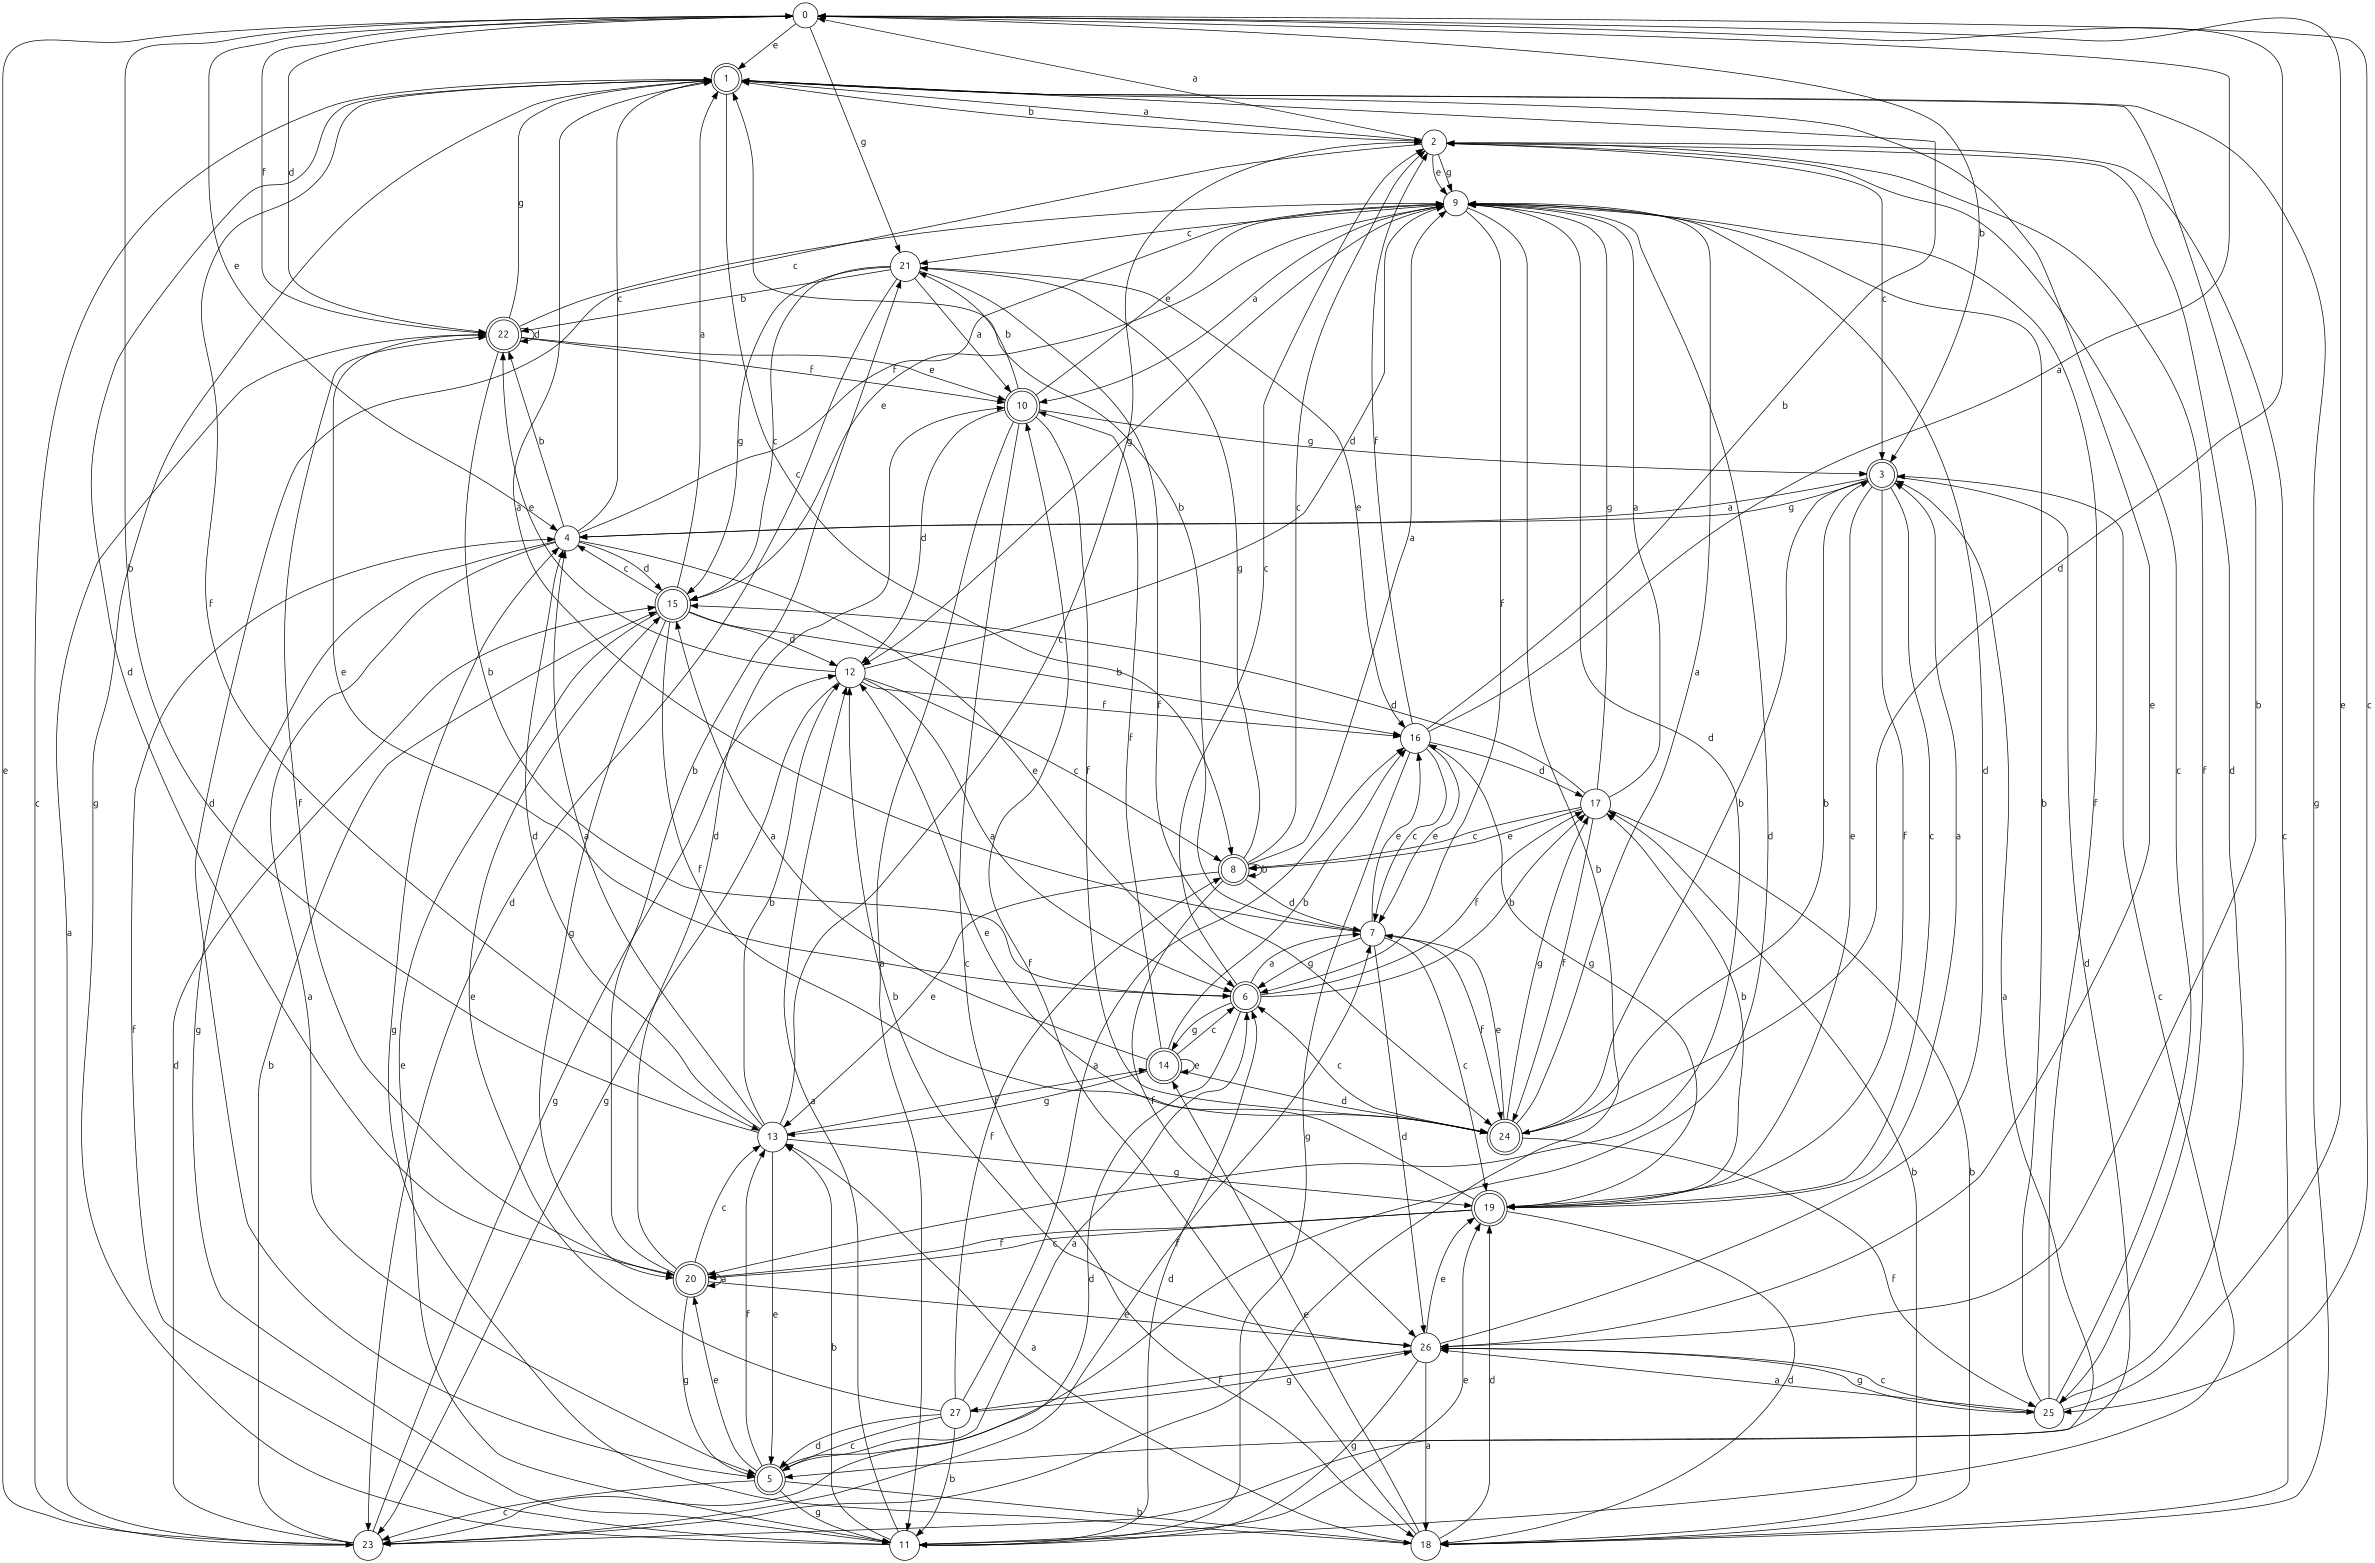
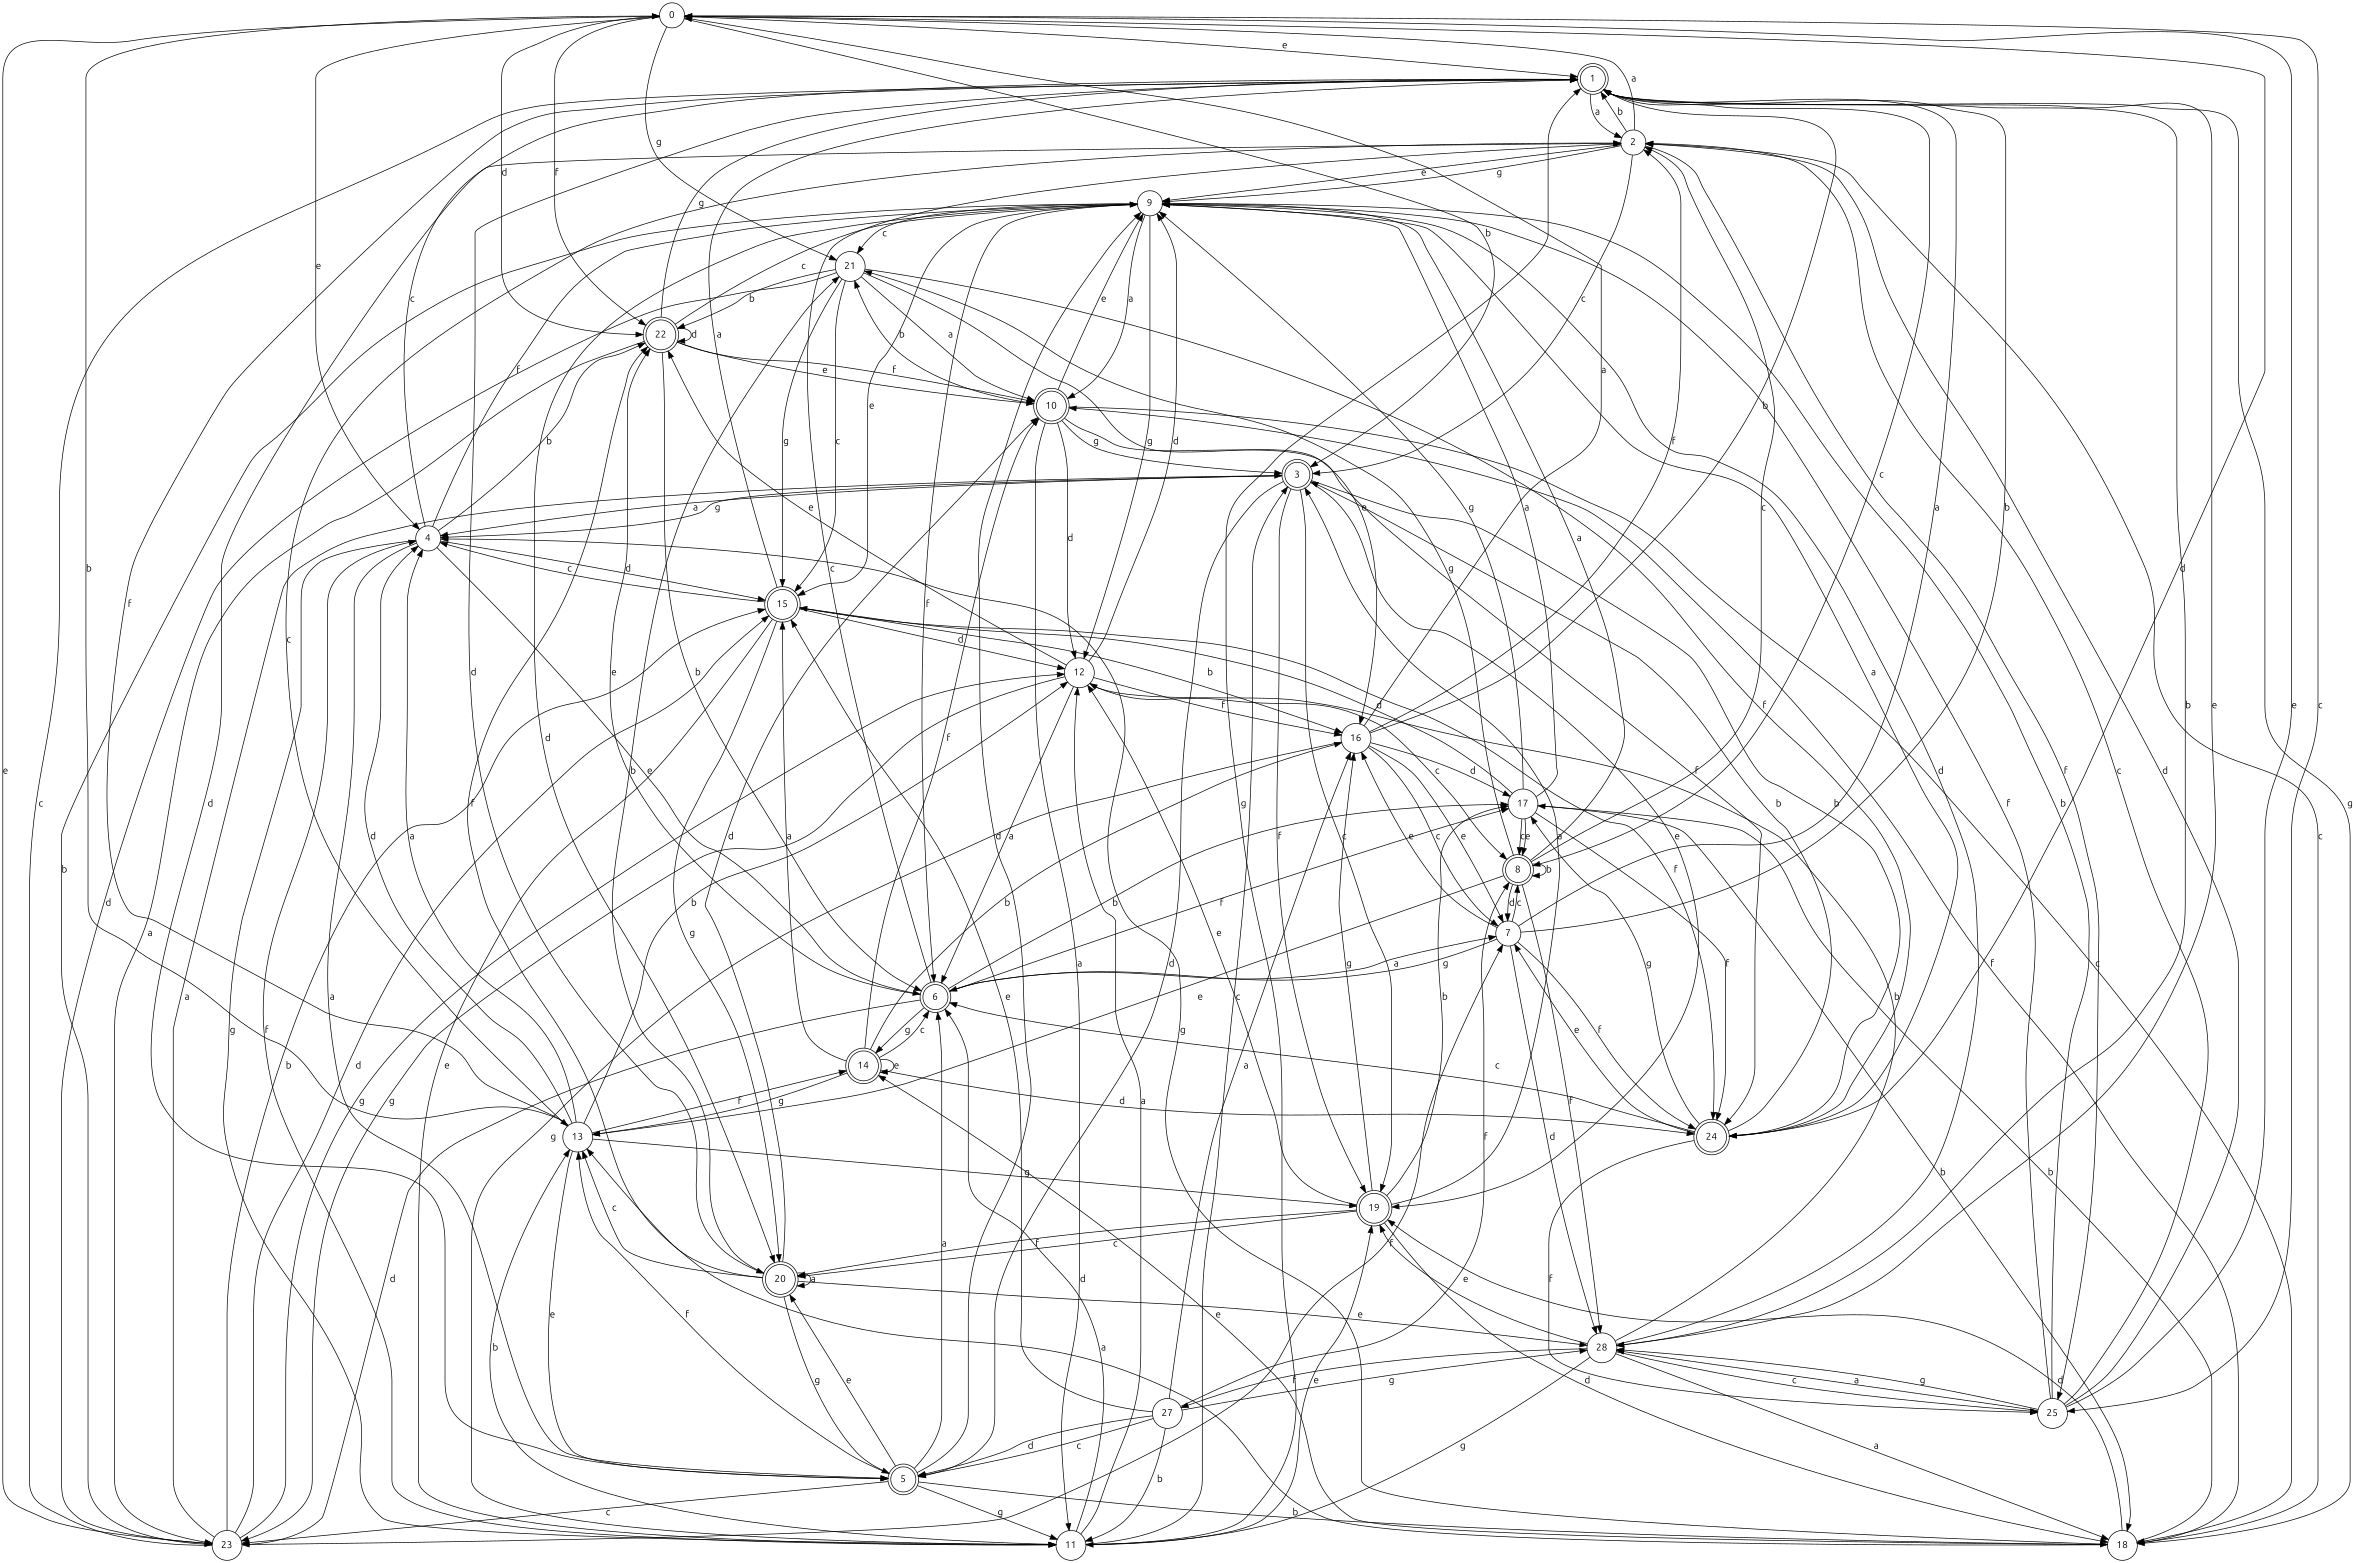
edge "7" -> "19": now "7" -> "8"
node "26": label "26" -> "28"
